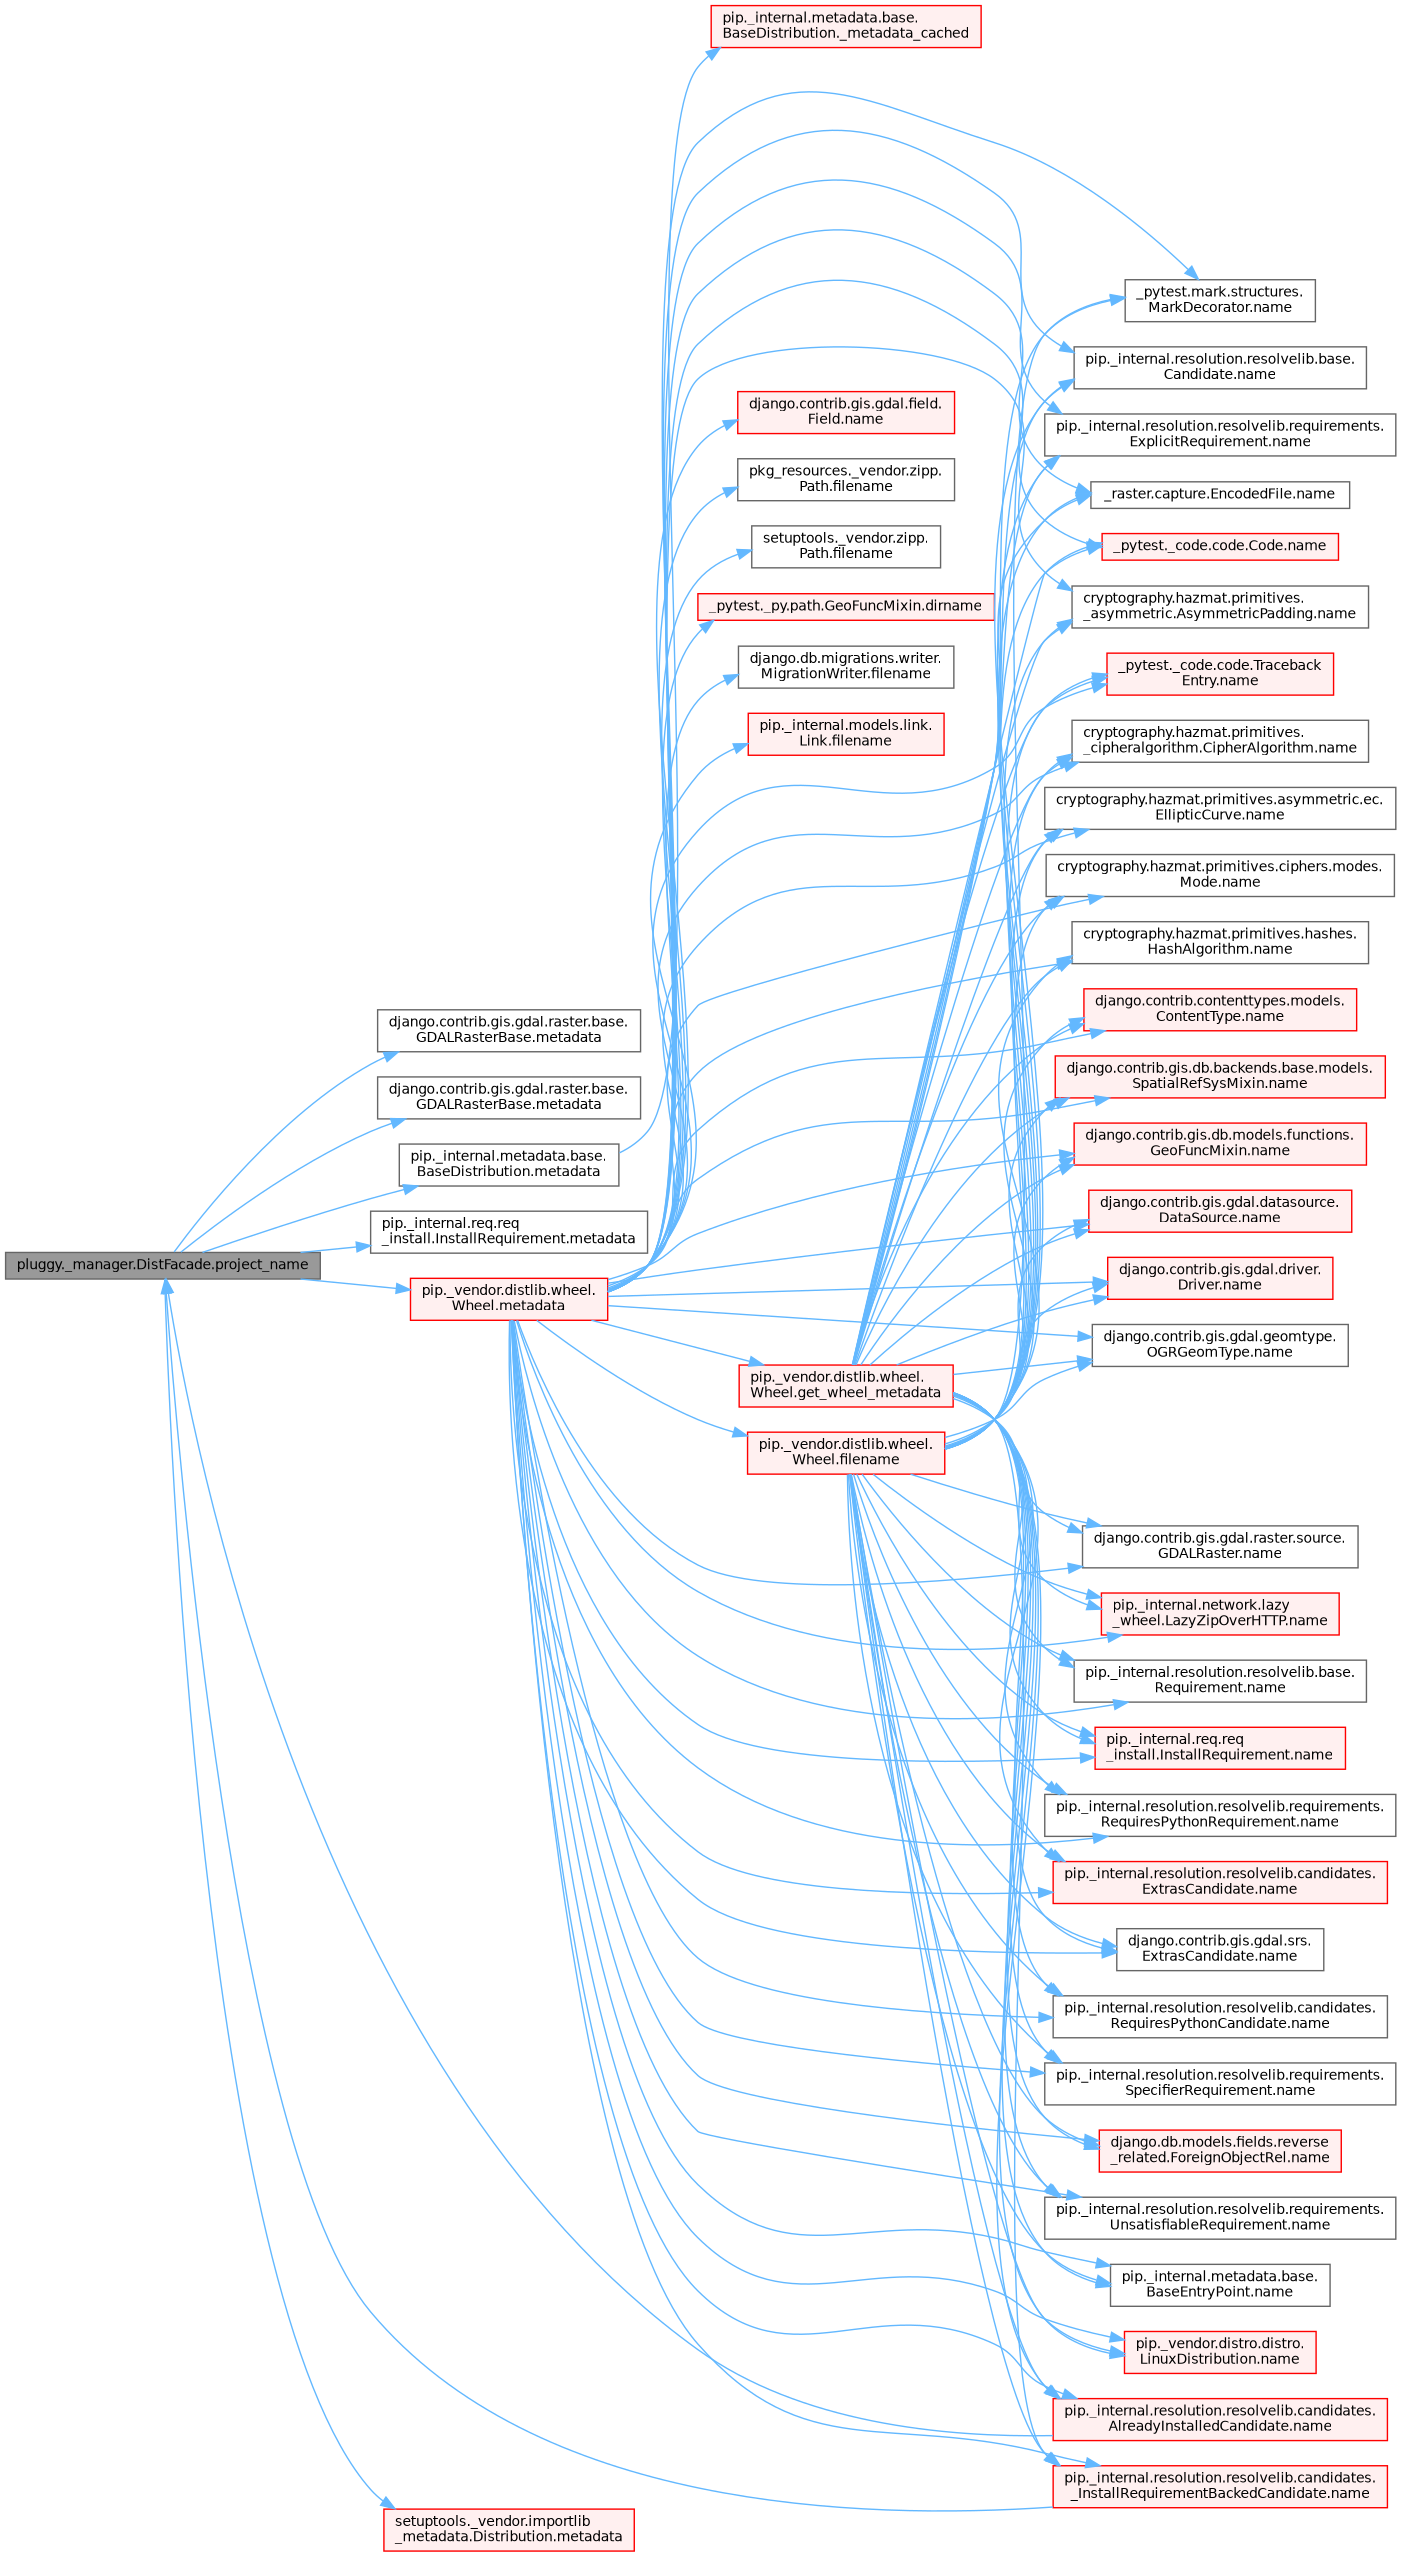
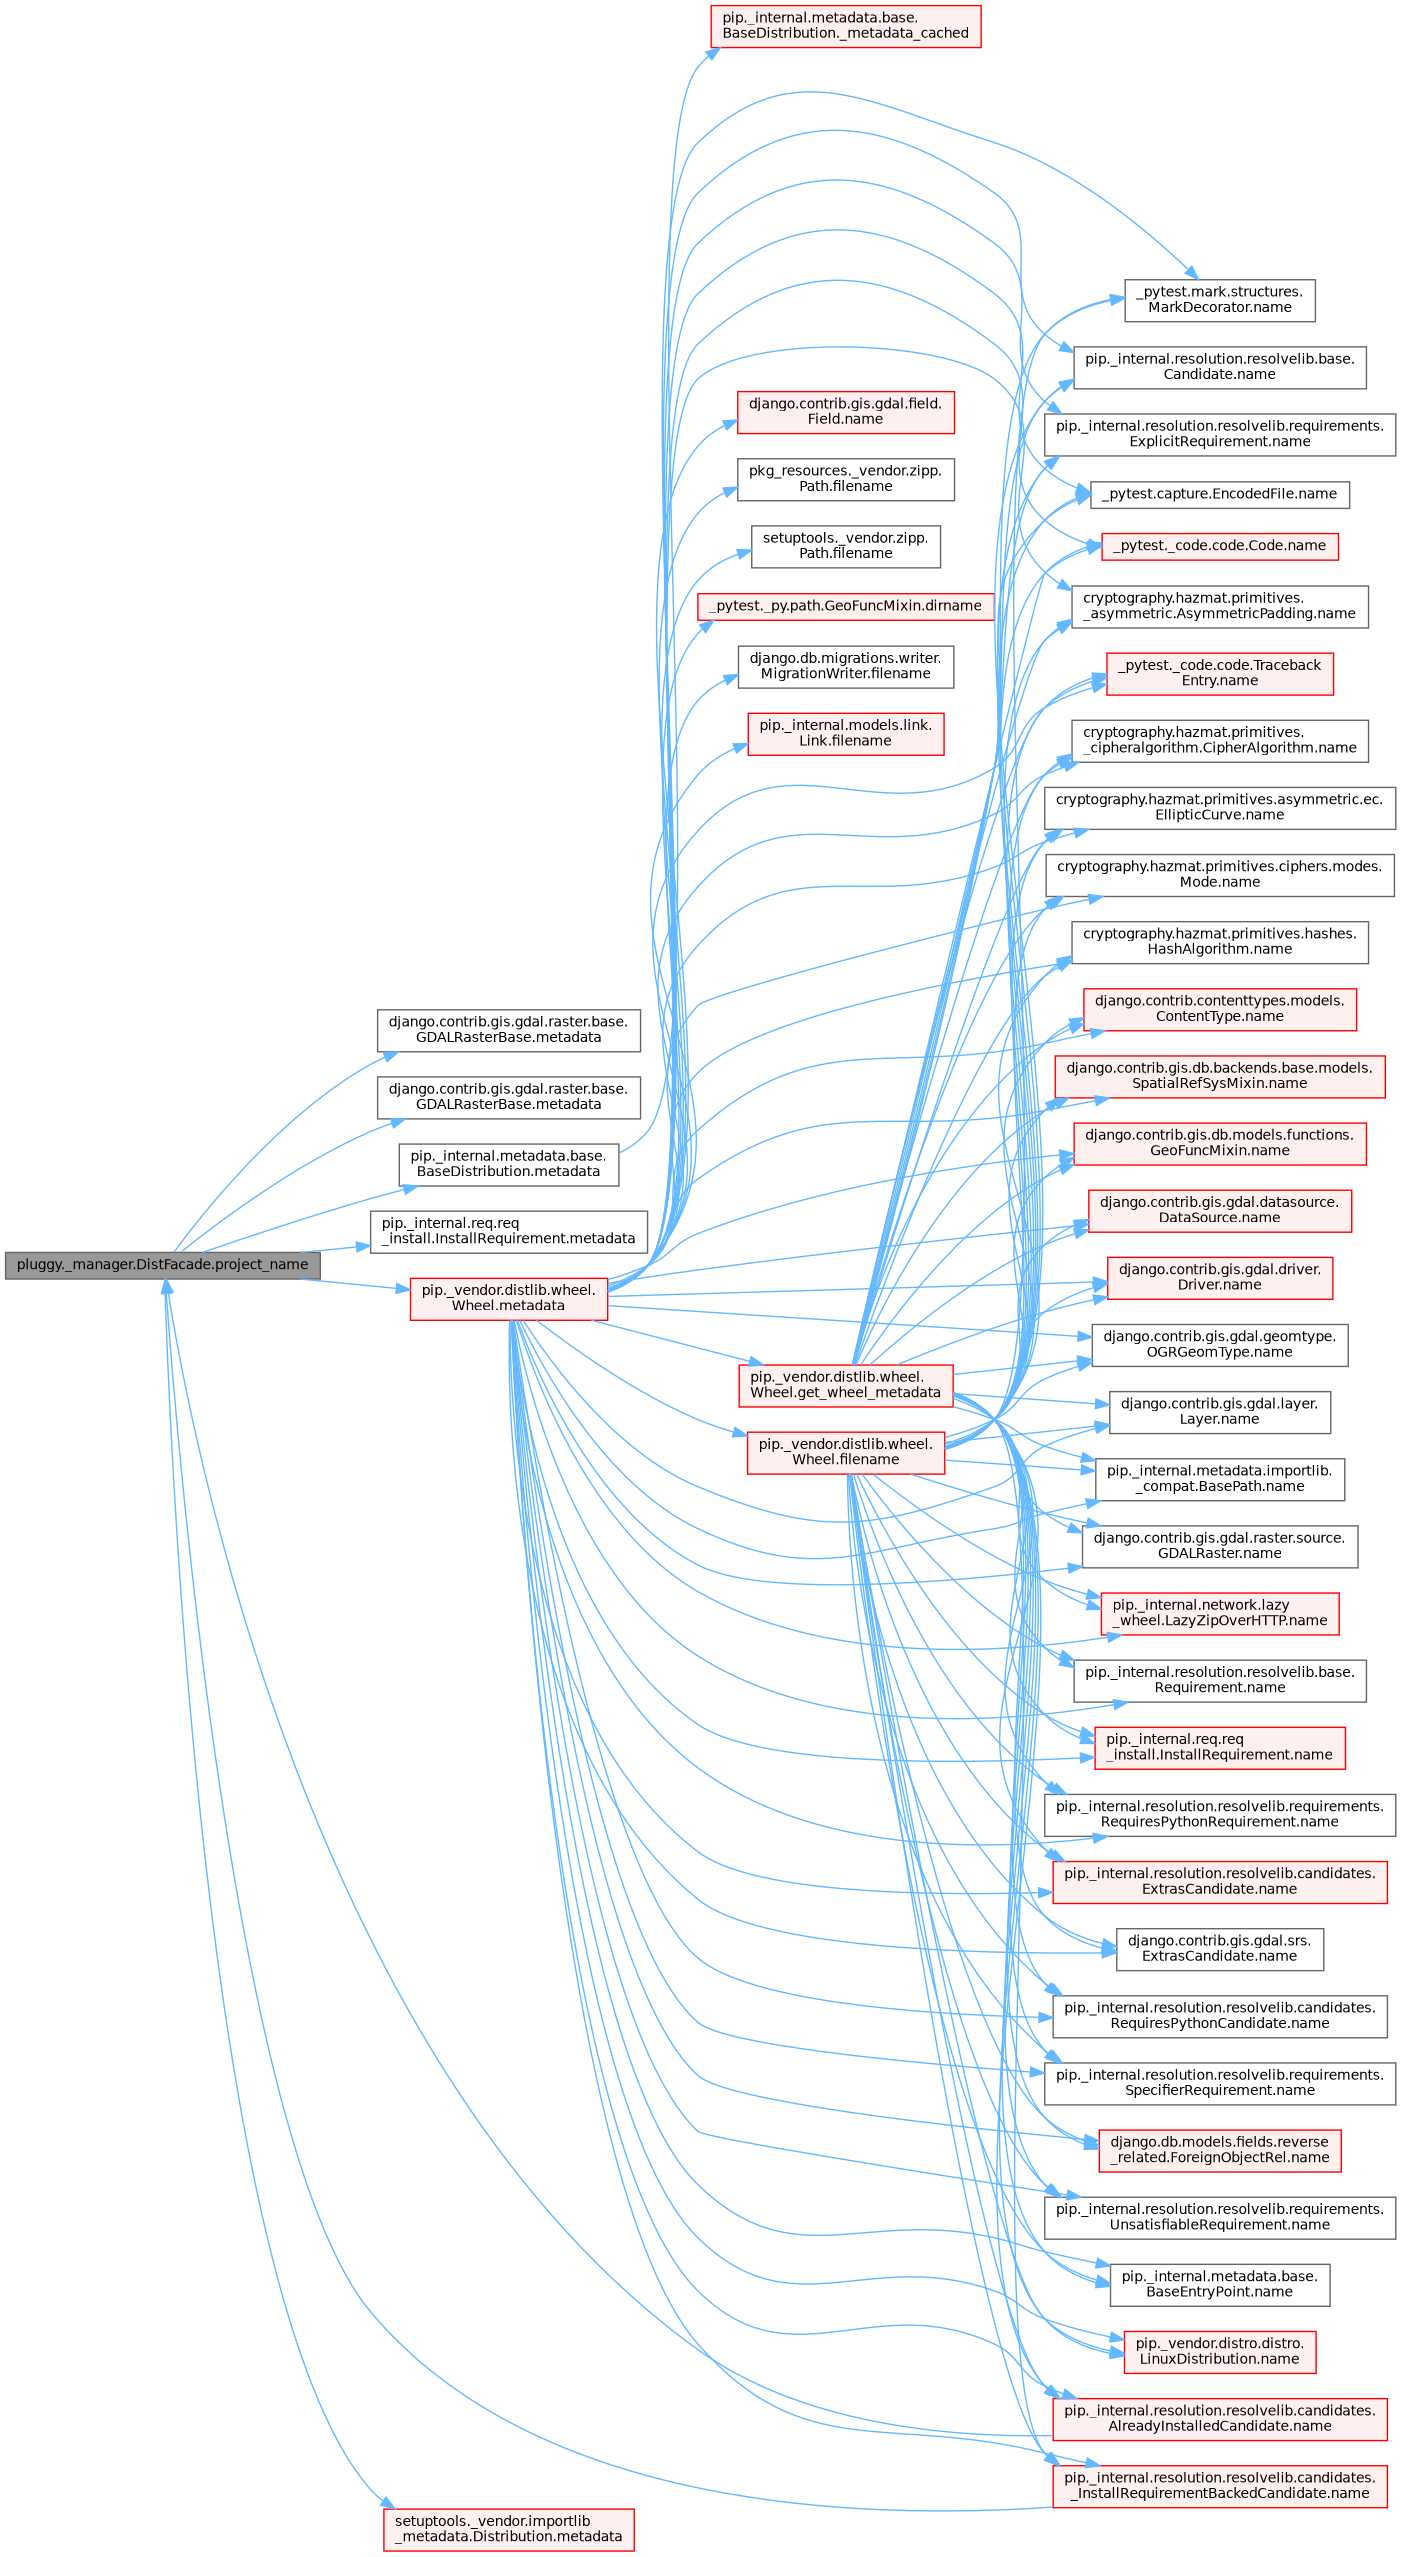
node "_raster.capture.EncodedFile.name": label "_raster.capture.EncodedFile.name" -> "_pytest.capture.EncodedFile.name"
node "django.contrib.gis.gdal.layer. Layer.name": added
node "pip._internal.metadata.importlib. _compat.BasePath.name": added
